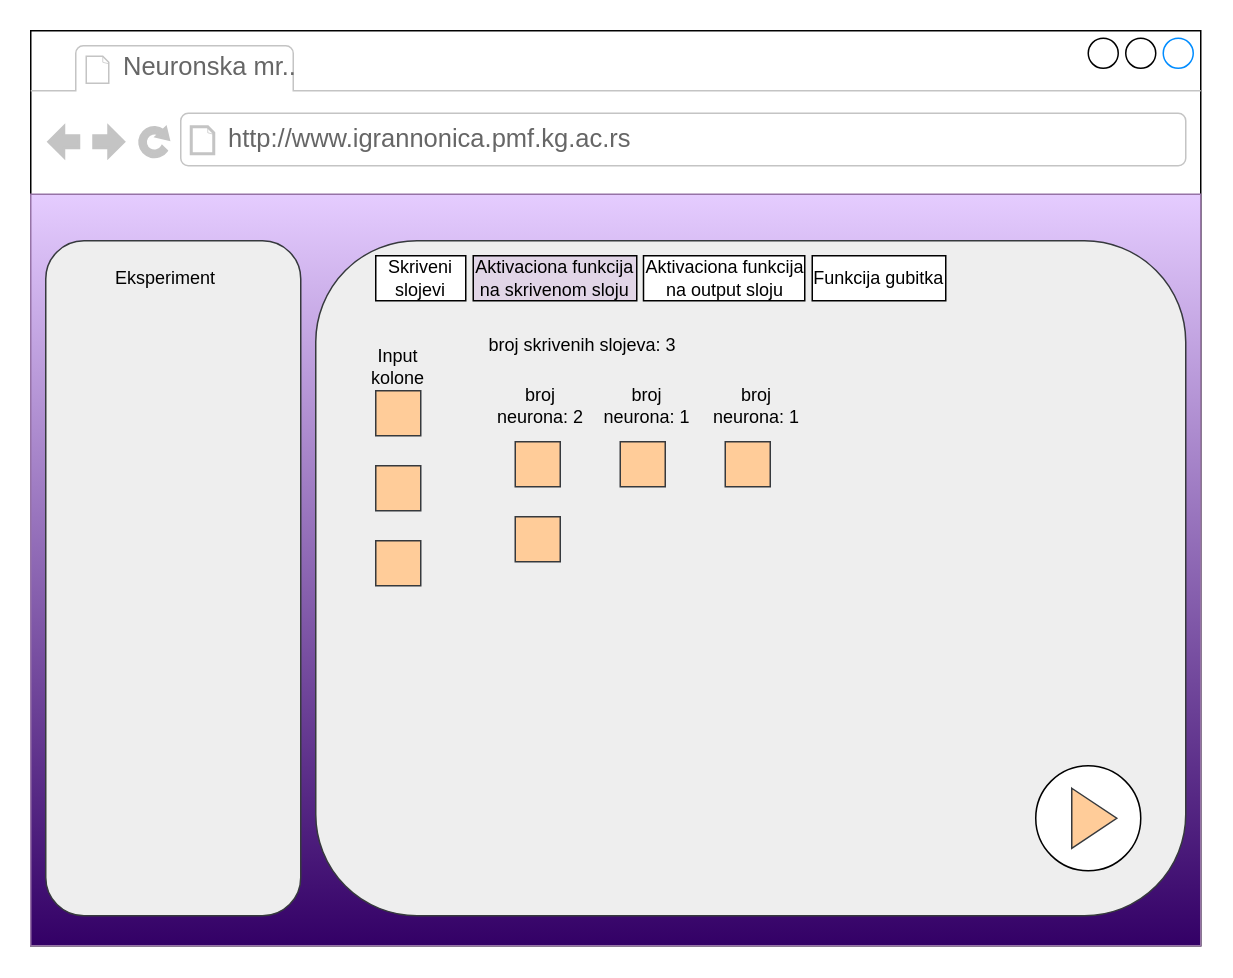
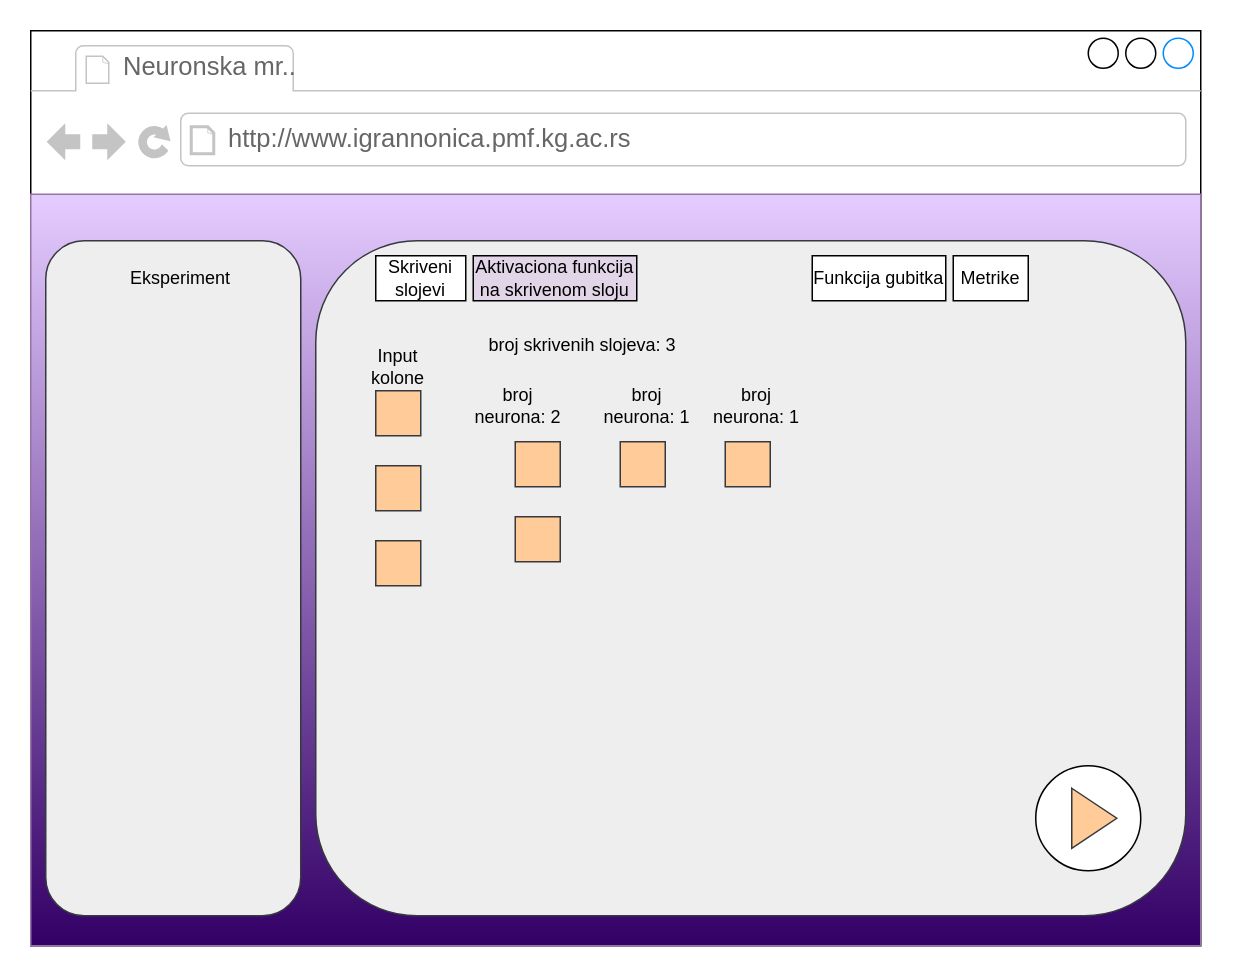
node "Eksperiment": moved (166, 278) -> (181, 278)
node "Aktivaciona funkcija na output sloju": removed
node "Metrike": added
node "broj neurona: 2": moved (541, 406) -> (518, 406)
